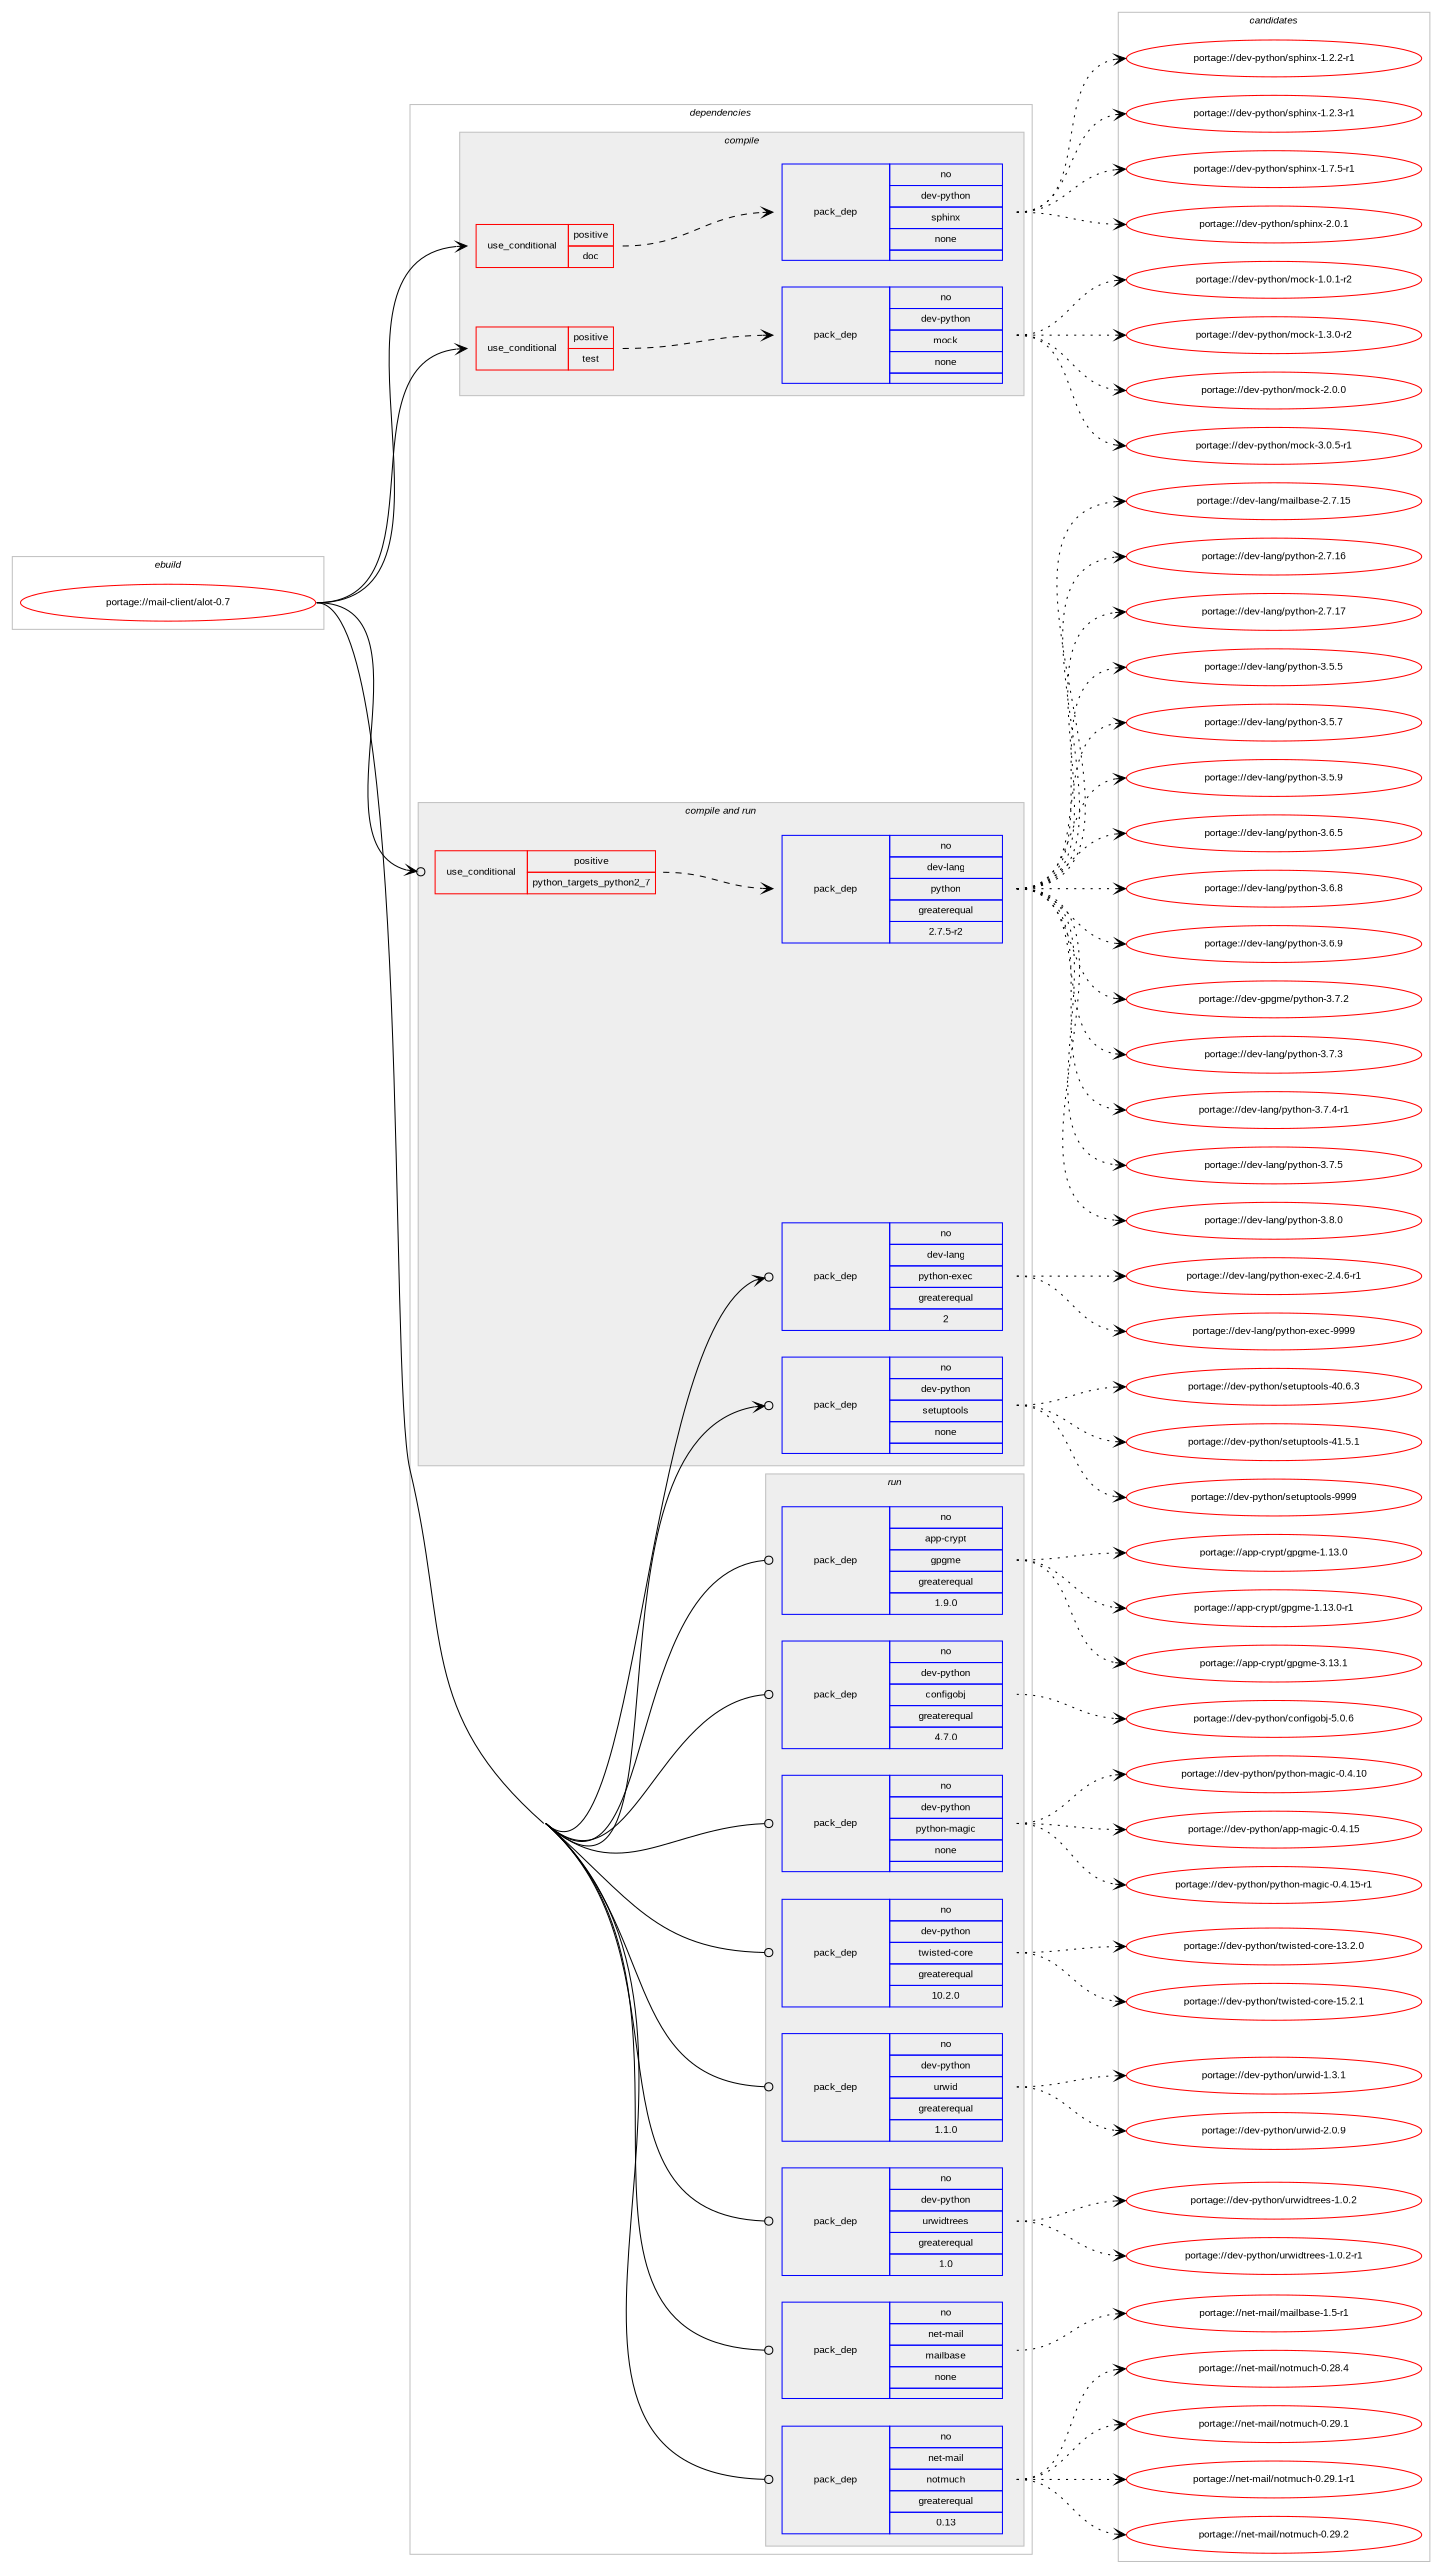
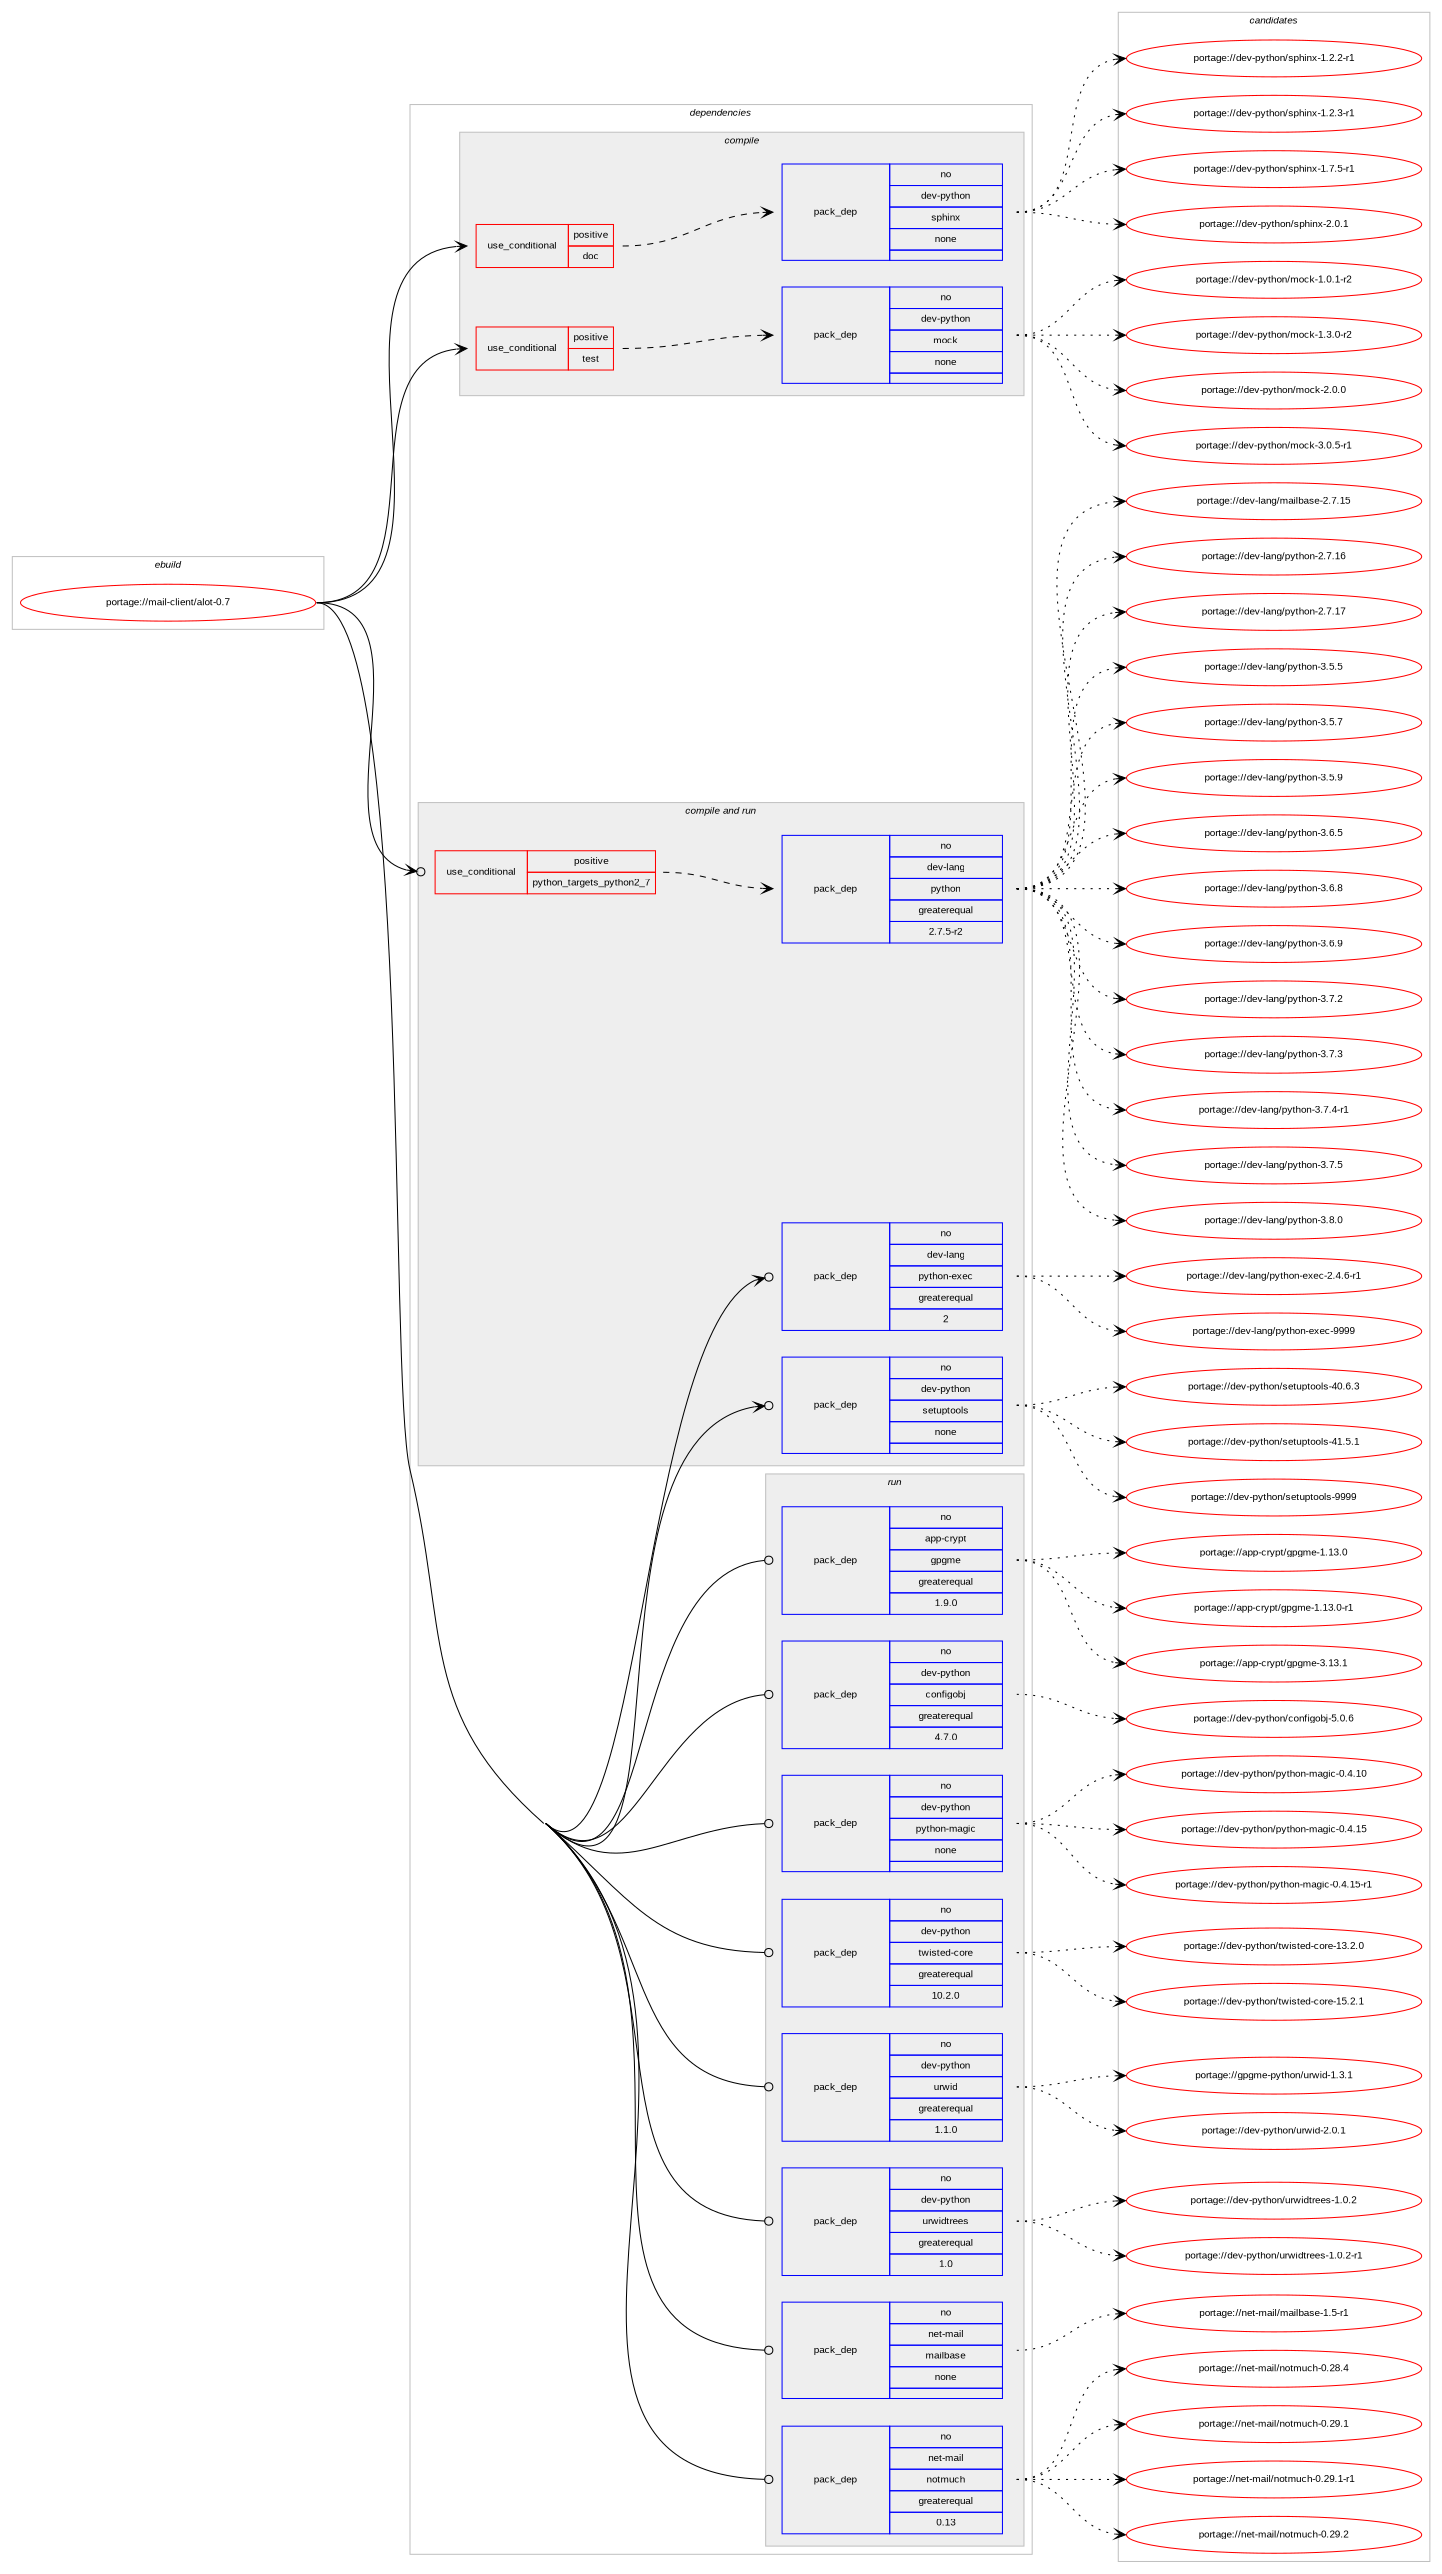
node "portage://dev-gpgme/python-3.7.2": label "portage://dev-gpgme/python-3.7.2" -> "portage://dev-lang/python-3.7.2"
node "portage://dev-python/app-magic-0.4.15": label "portage://dev-python/app-magic-0.4.15" -> "portage://dev-python/python-magic-0.4.15"
node "portage://dev-python/urwid-1.3.1": label "portage://dev-python/urwid-1.3.1" -> "portage://gpgme-python/urwid-1.3.1"
node "portage://dev-python/urwid-2.0.9": label "portage://dev-python/urwid-2.0.9" -> "portage://dev-python/urwid-2.0.1"
